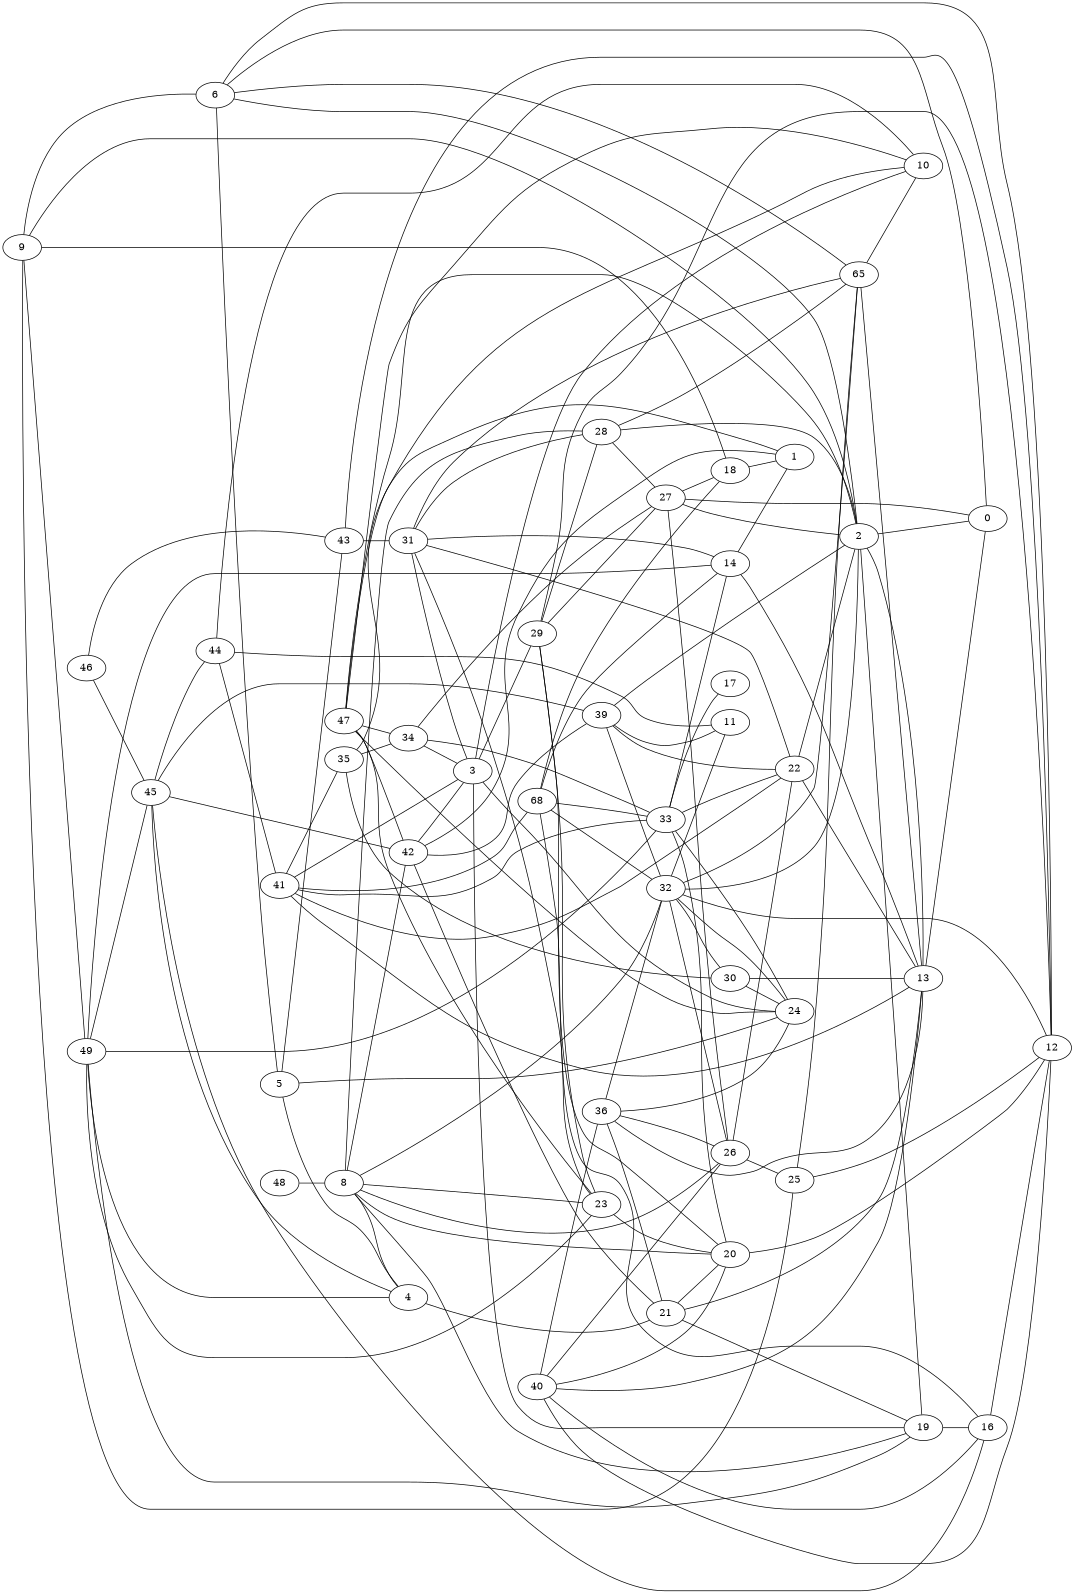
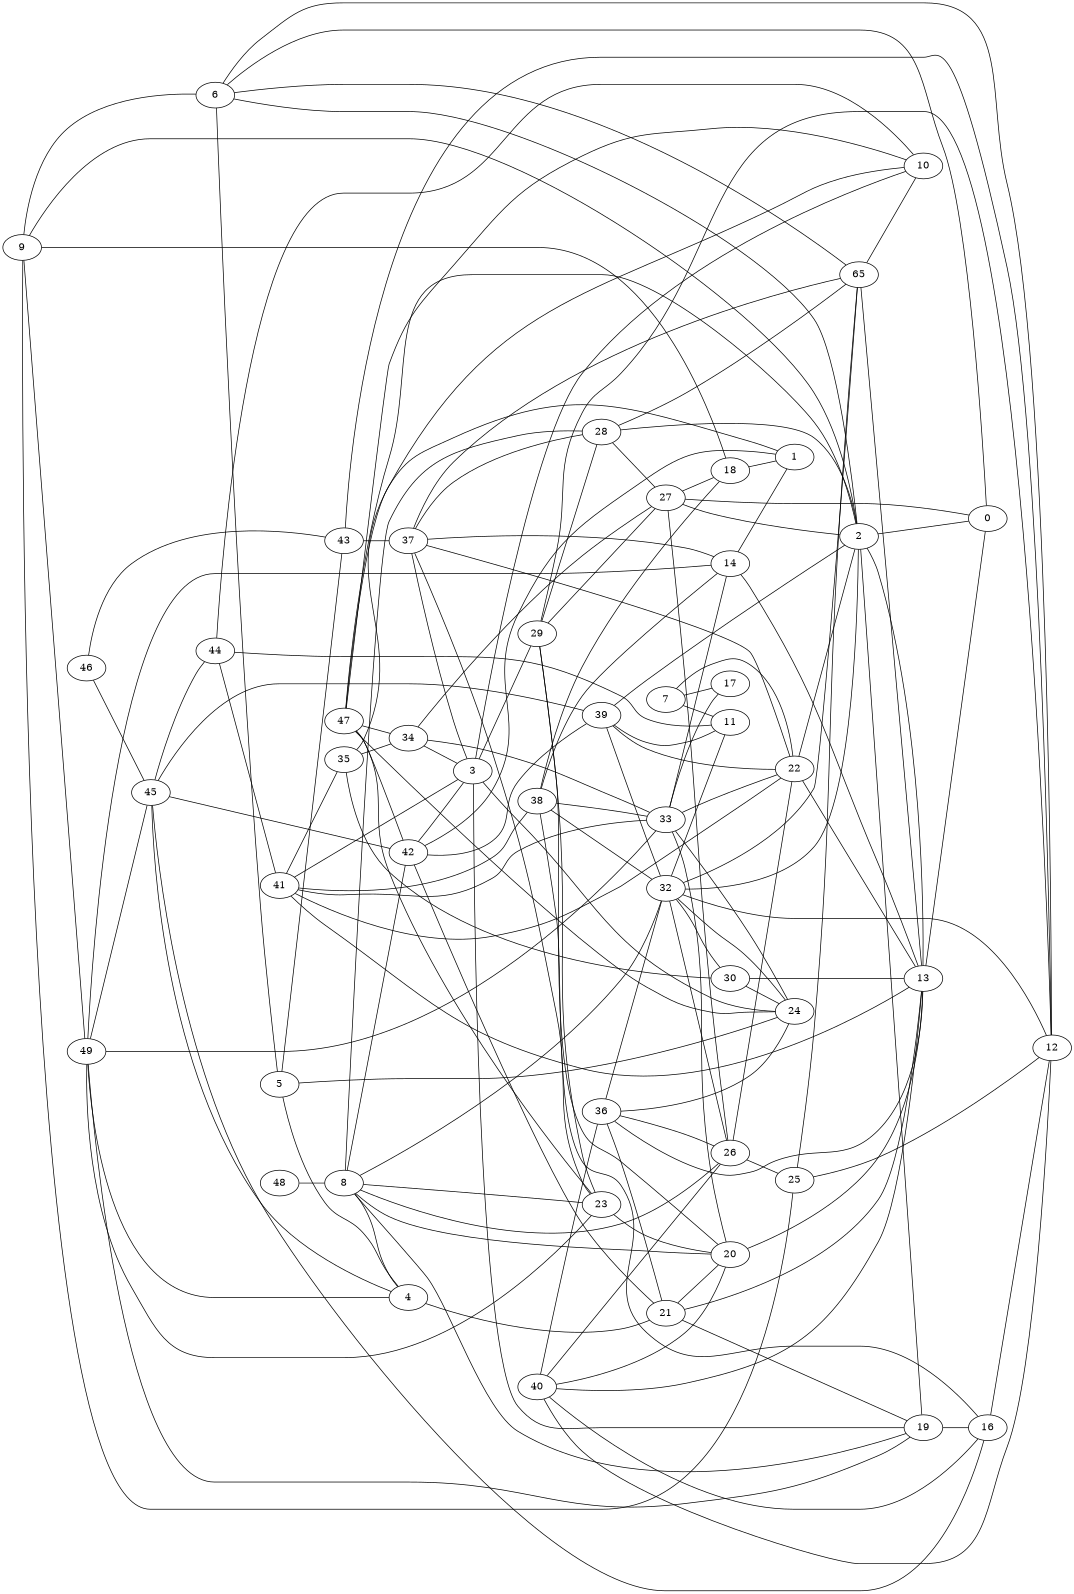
node "31": label "31" -> "37"
node "7": added
node "68": label "68" -> "38"
edge "12" -- "20": now "13" -- "20"
